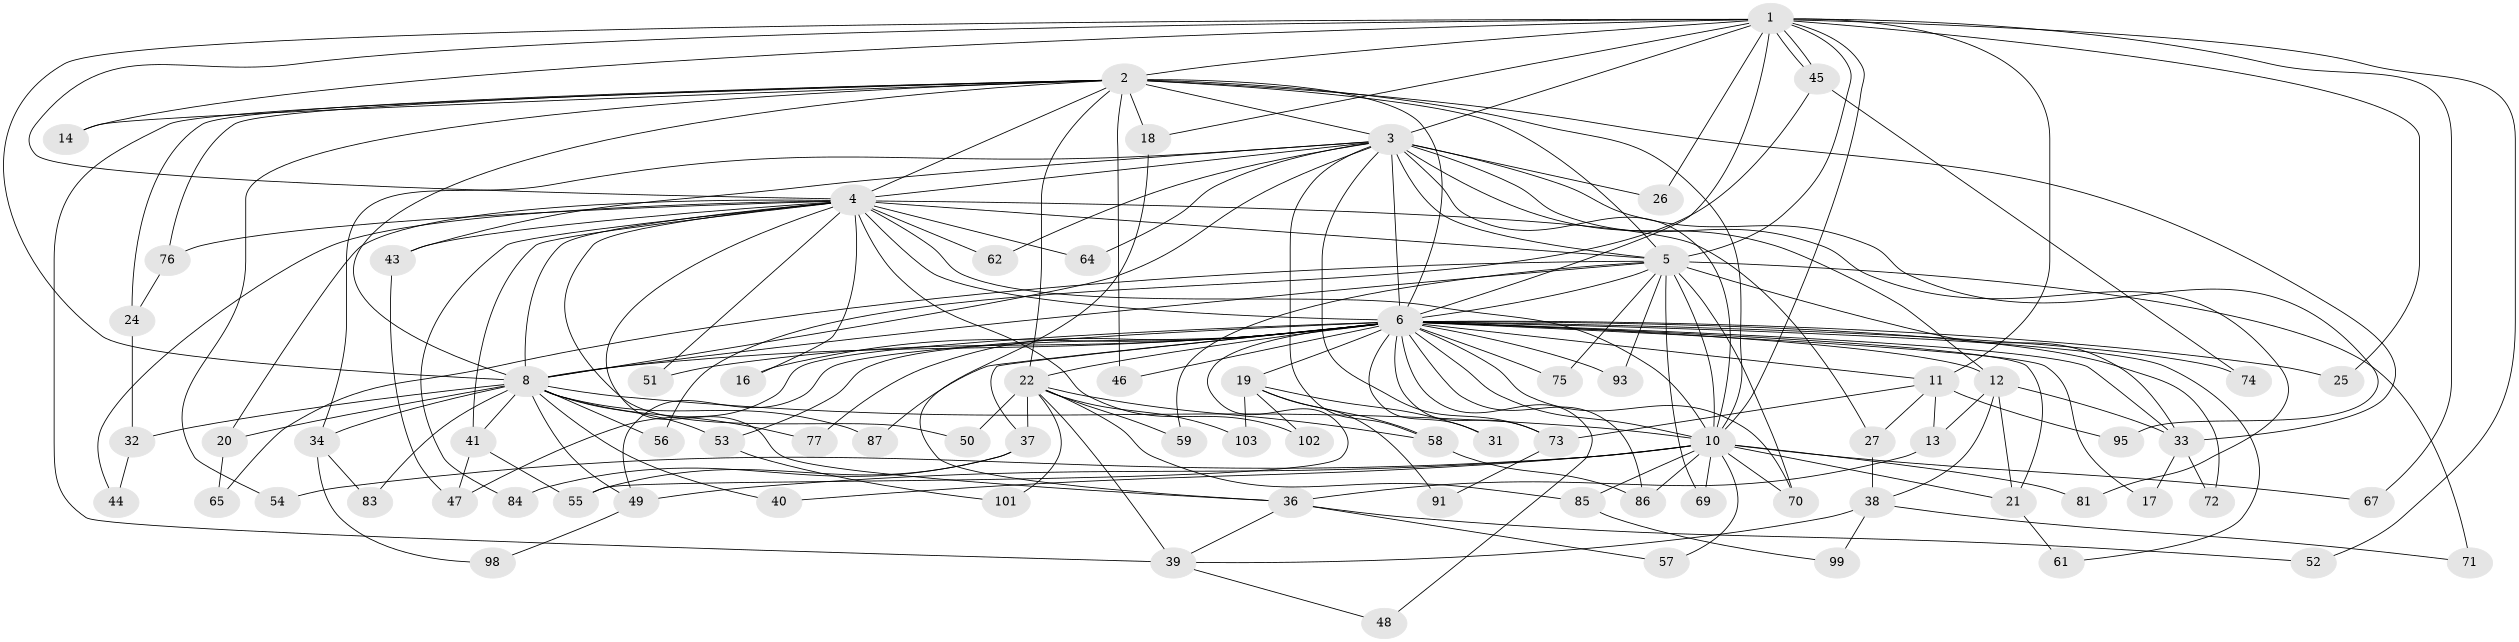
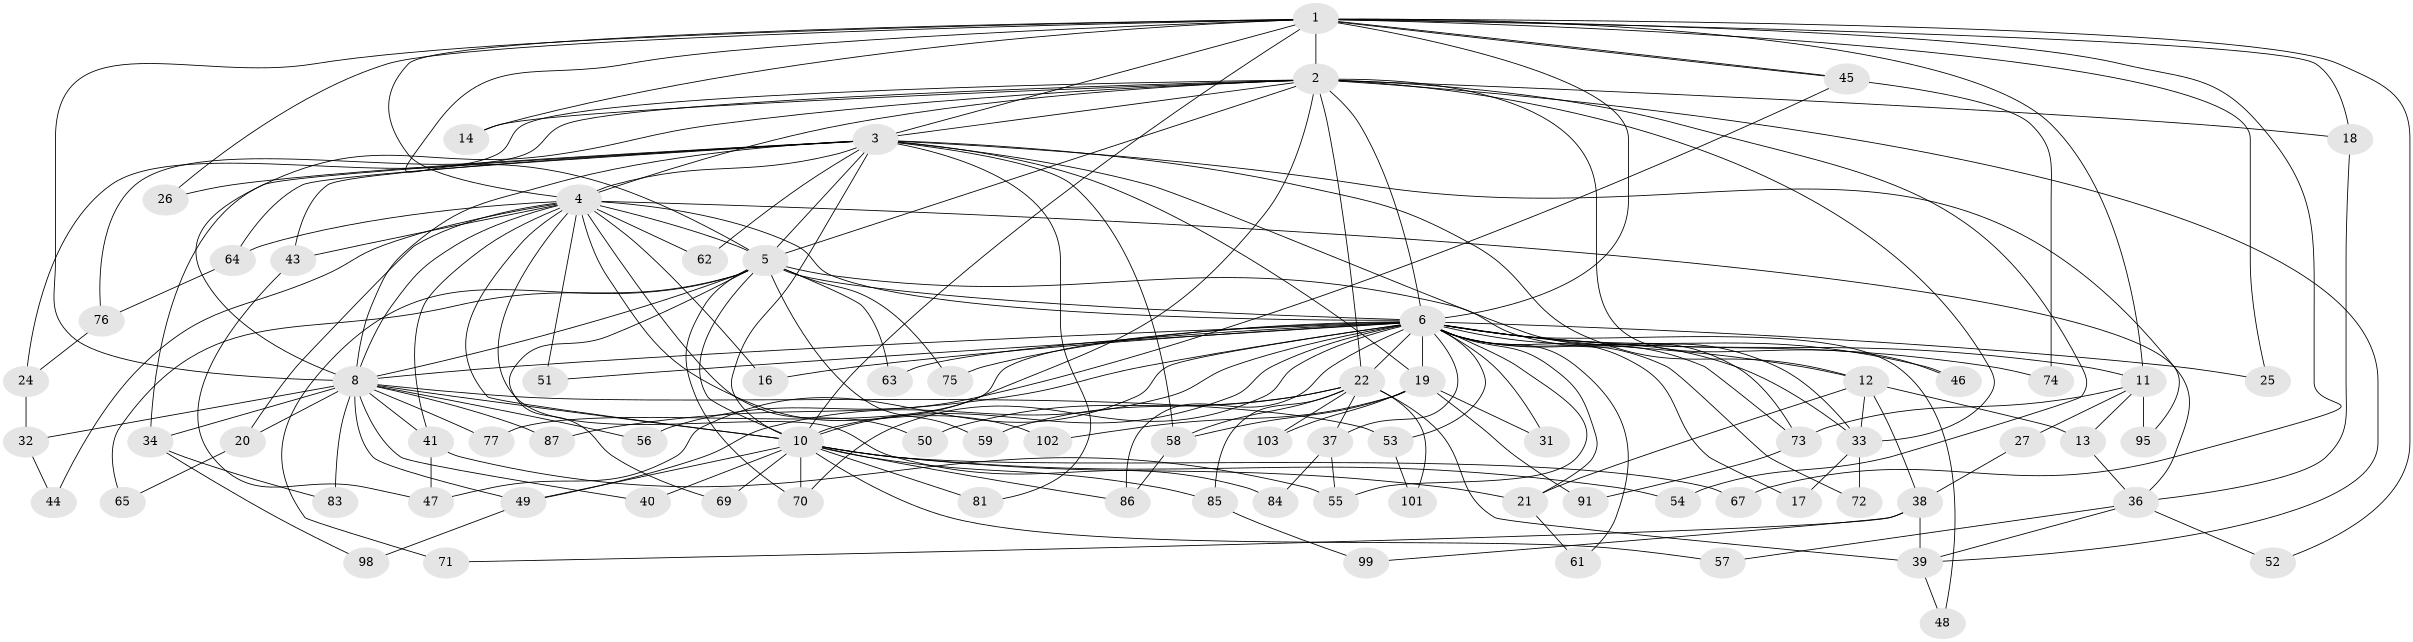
edge "4" -- "27": removed
edge "4" -- "76": now "64" -- "76"
edge "3" -- "6": now "3" -- "19"
node "93": label "93" -> "63"
